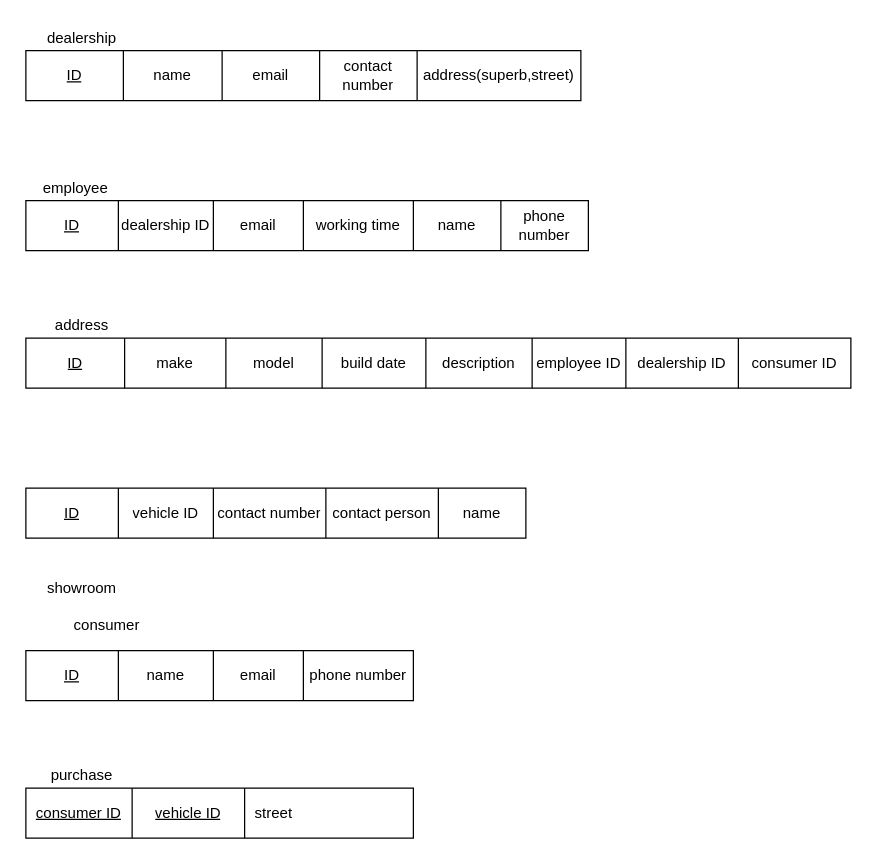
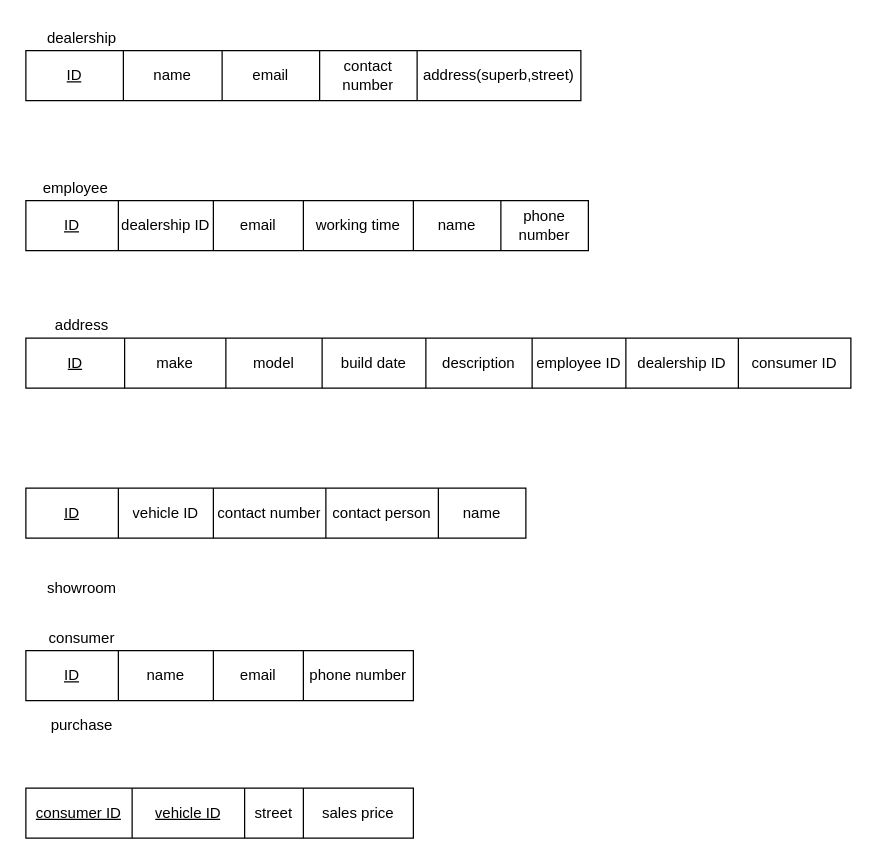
node "consumer": moved (107, 626) -> (82, 638)
node "purchase": moved (82, 776) -> (82, 726)
node "sales price": added
